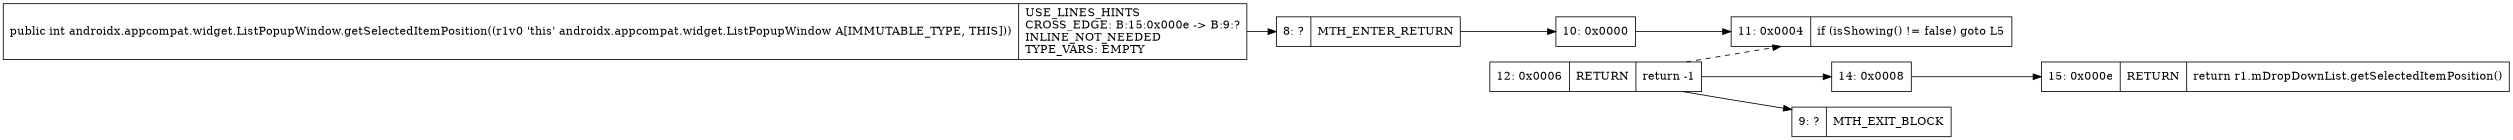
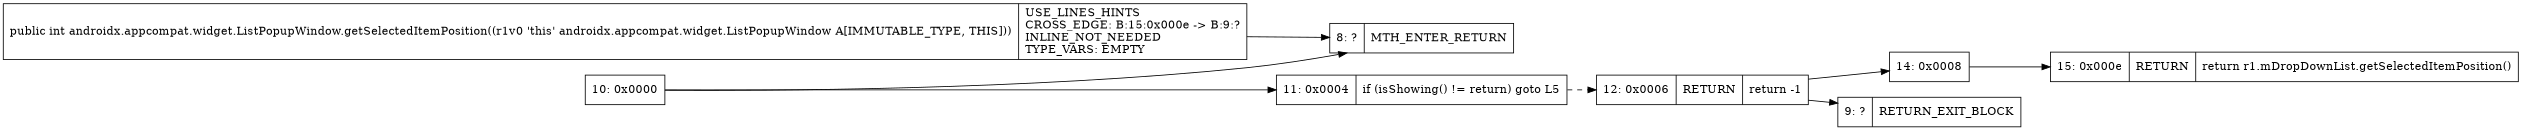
node "11: 0x0004": text "if (isShowing() != false) goto L5" -> "if (isShowing() != return) goto L5"
edge "8: ?" -> "10: 0x0000": reversed
edge "12: 0x0006" -> "11: 0x0004": reversed
node "9: ?": text "MTH_EXIT_BLOCK" -> "RETURN_EXIT_BLOCK"
